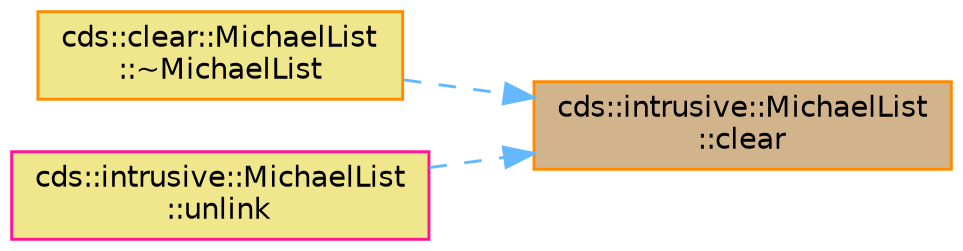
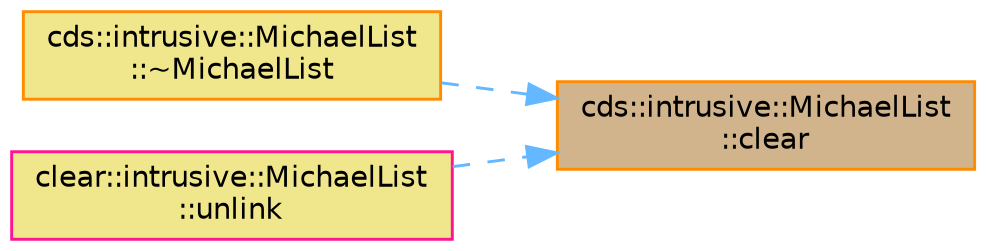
node "cds::clear::MichaelList ::~MichaelList": label "cds::clear::MichaelList ::~MichaelList" -> "cds::intrusive::MichaelList ::~MichaelList"
node "cds::intrusive::MichaelList ::unlink": label "cds::intrusive::MichaelList ::unlink" -> "clear::intrusive::MichaelList ::unlink"
